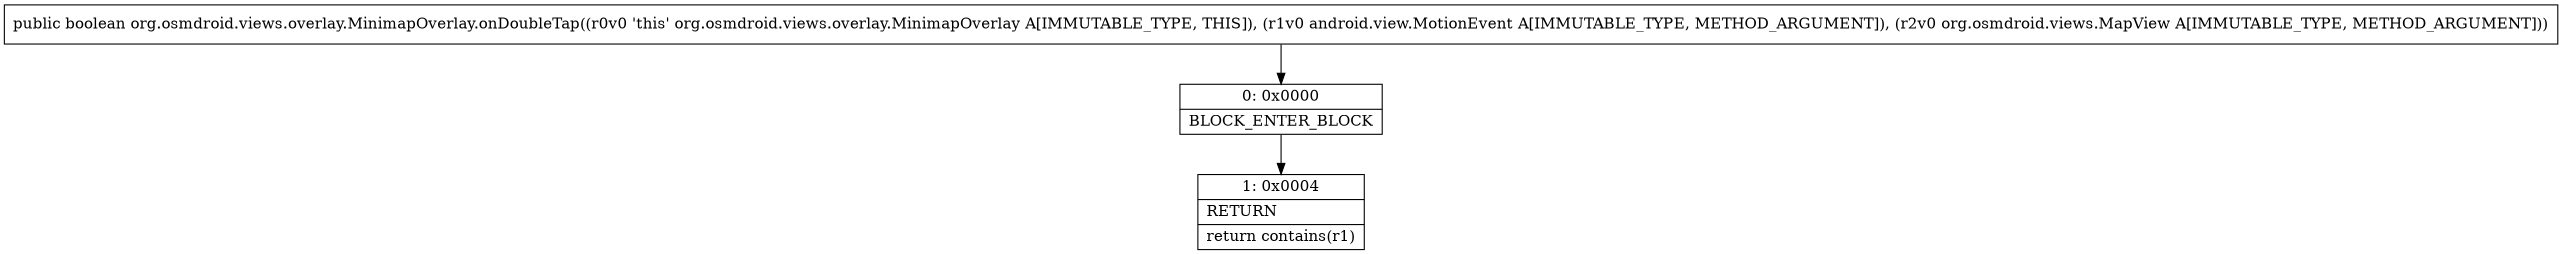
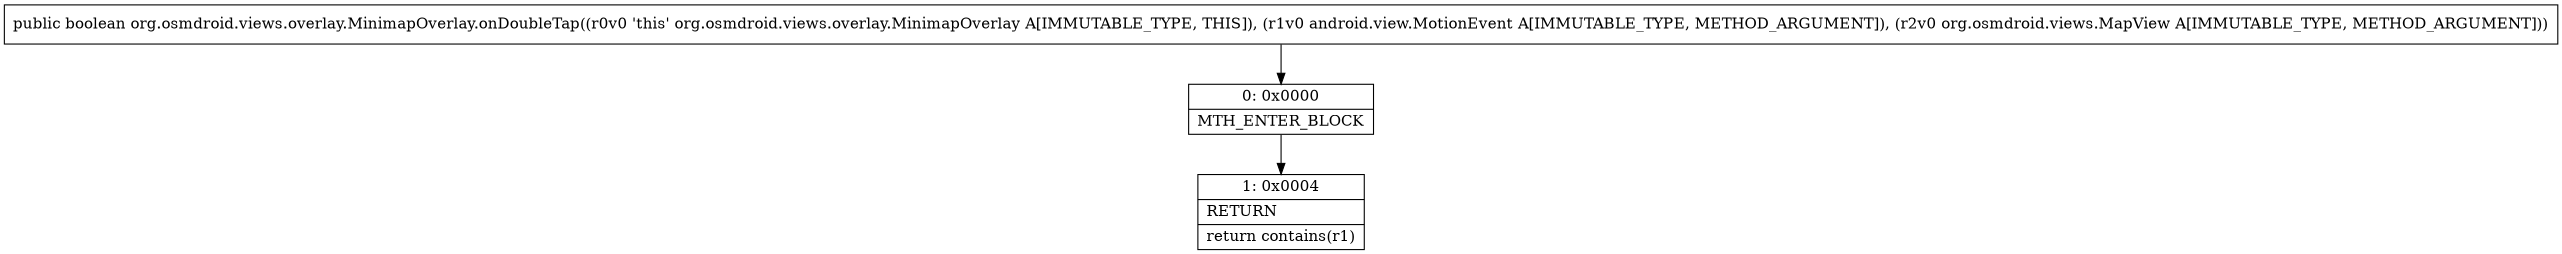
node "0: 0x0000": text "BLOCK_ENTER_BLOCK" -> "MTH_ENTER_BLOCK"
